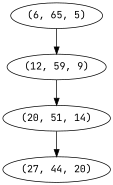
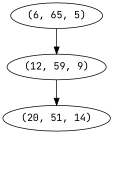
node "(27, 44, 20)": removed
